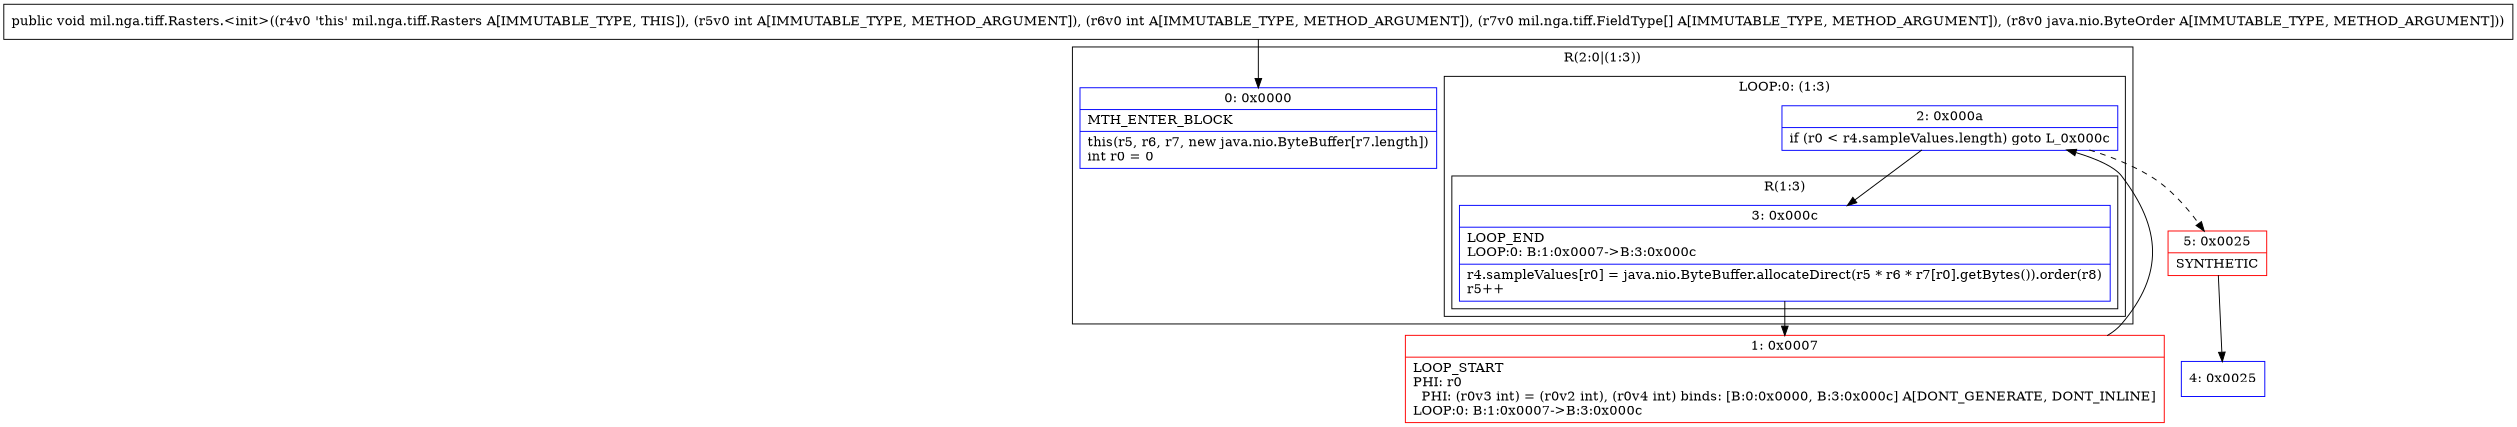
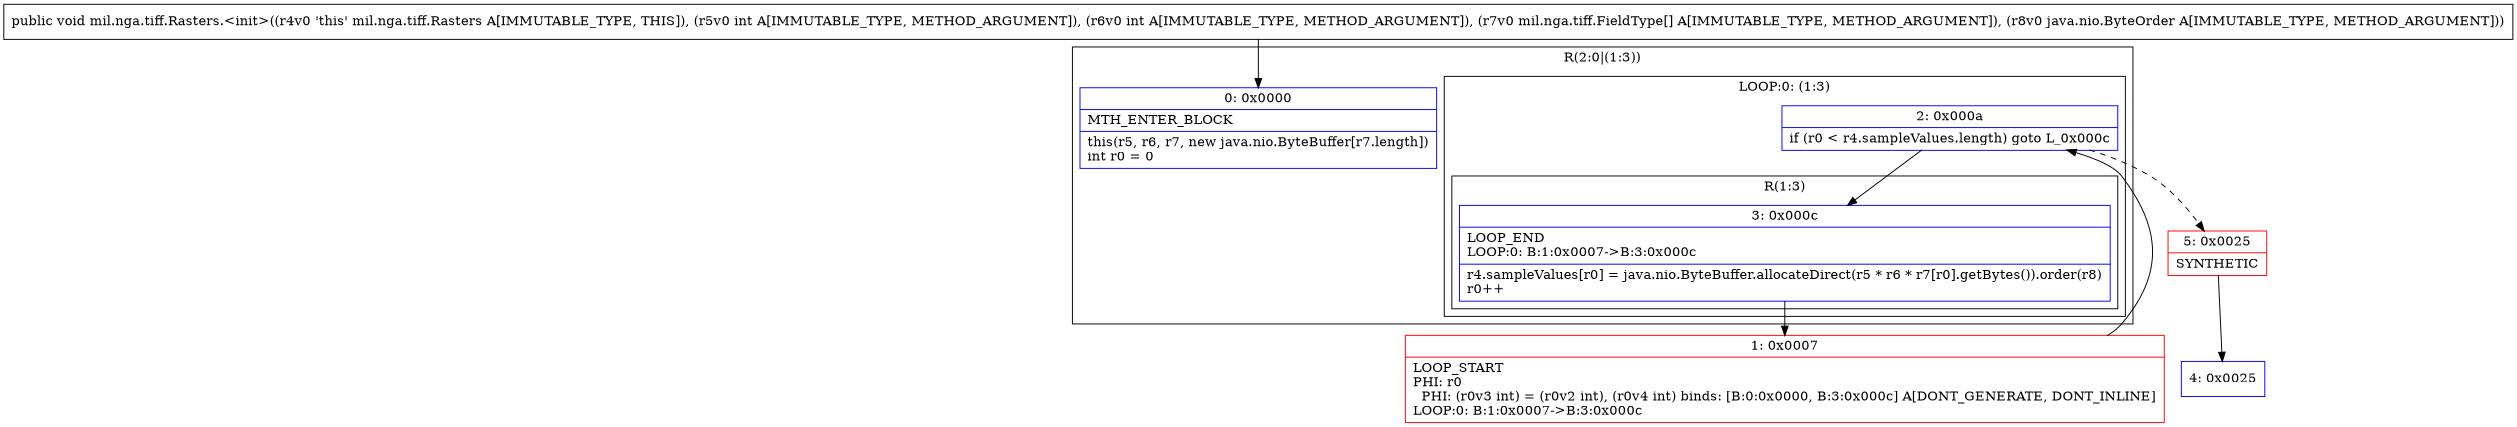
node "3: 0x000c": text "r5++" -> "r0++"
